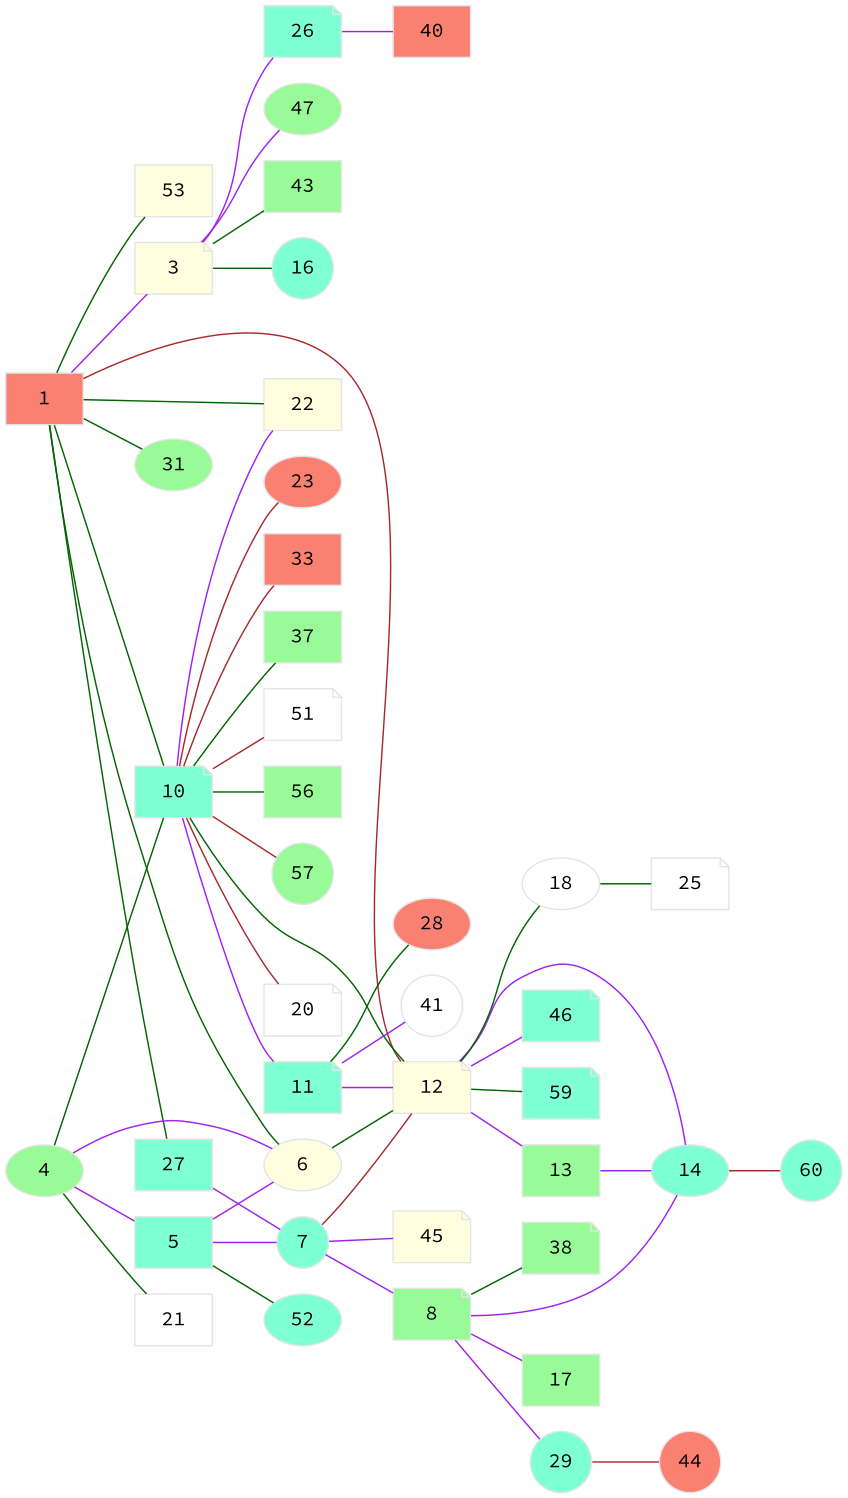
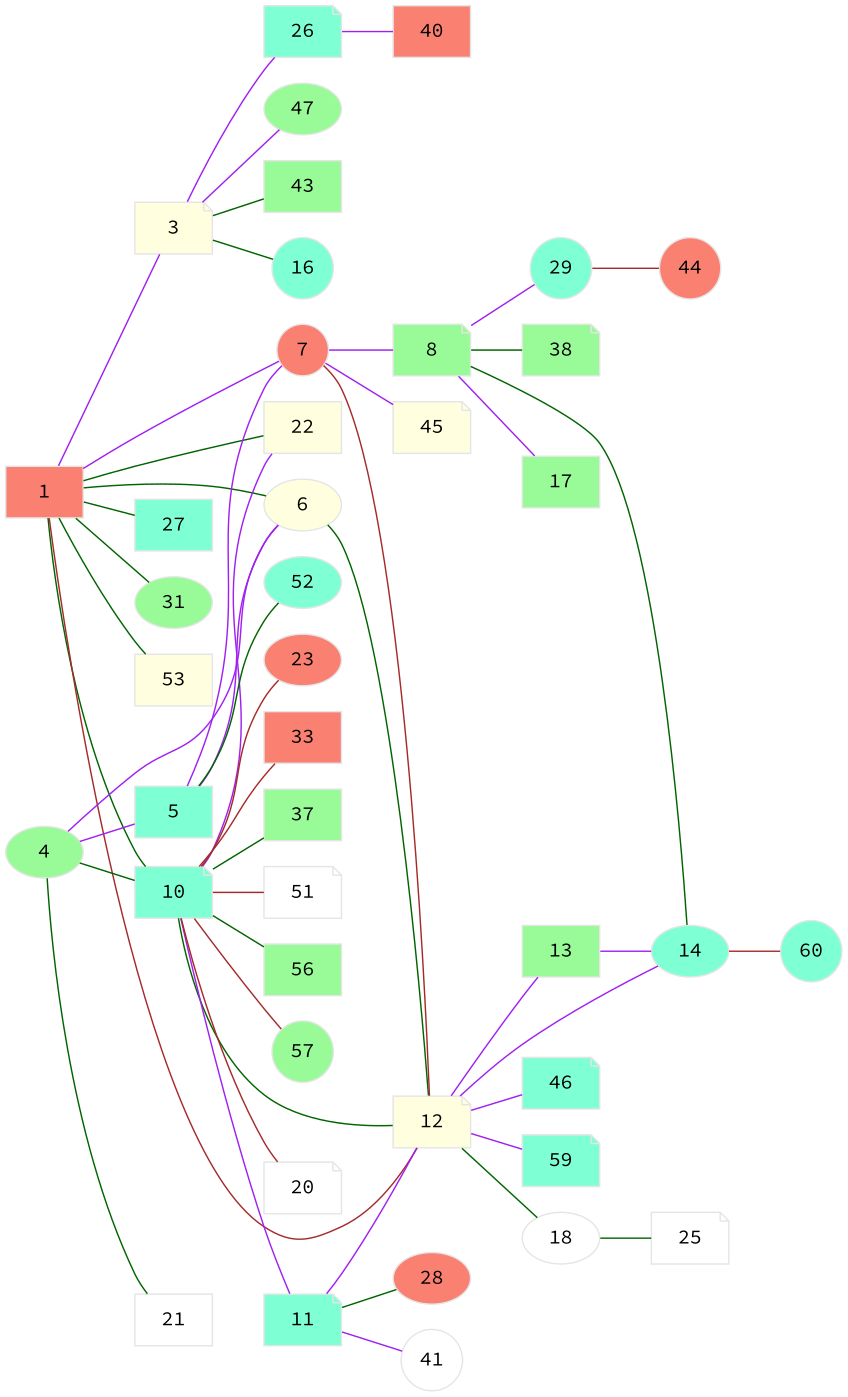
edge "12" -- "59": color darkgreen -> purple
edge "27" -- "7": now "1" -- "7"
node "7": fillcolor aquamarine -> salmon
edge "14" -- "8": color purple -> darkgreen
